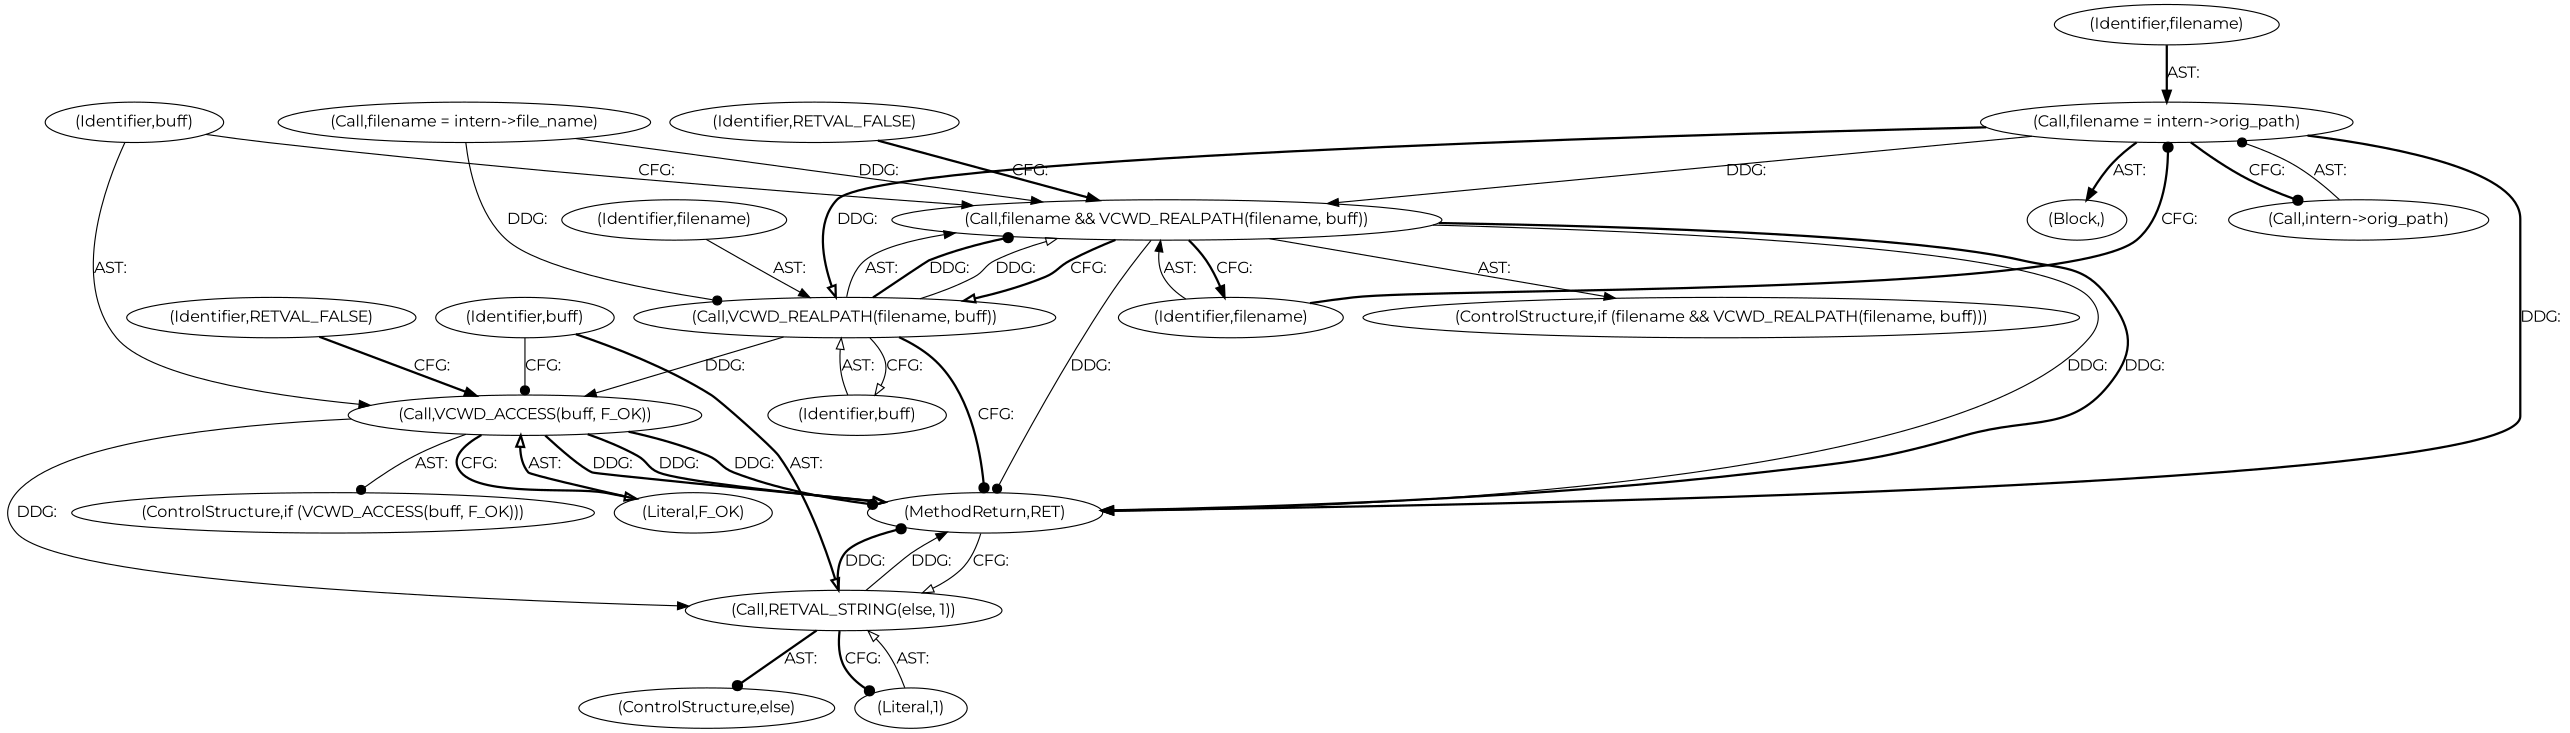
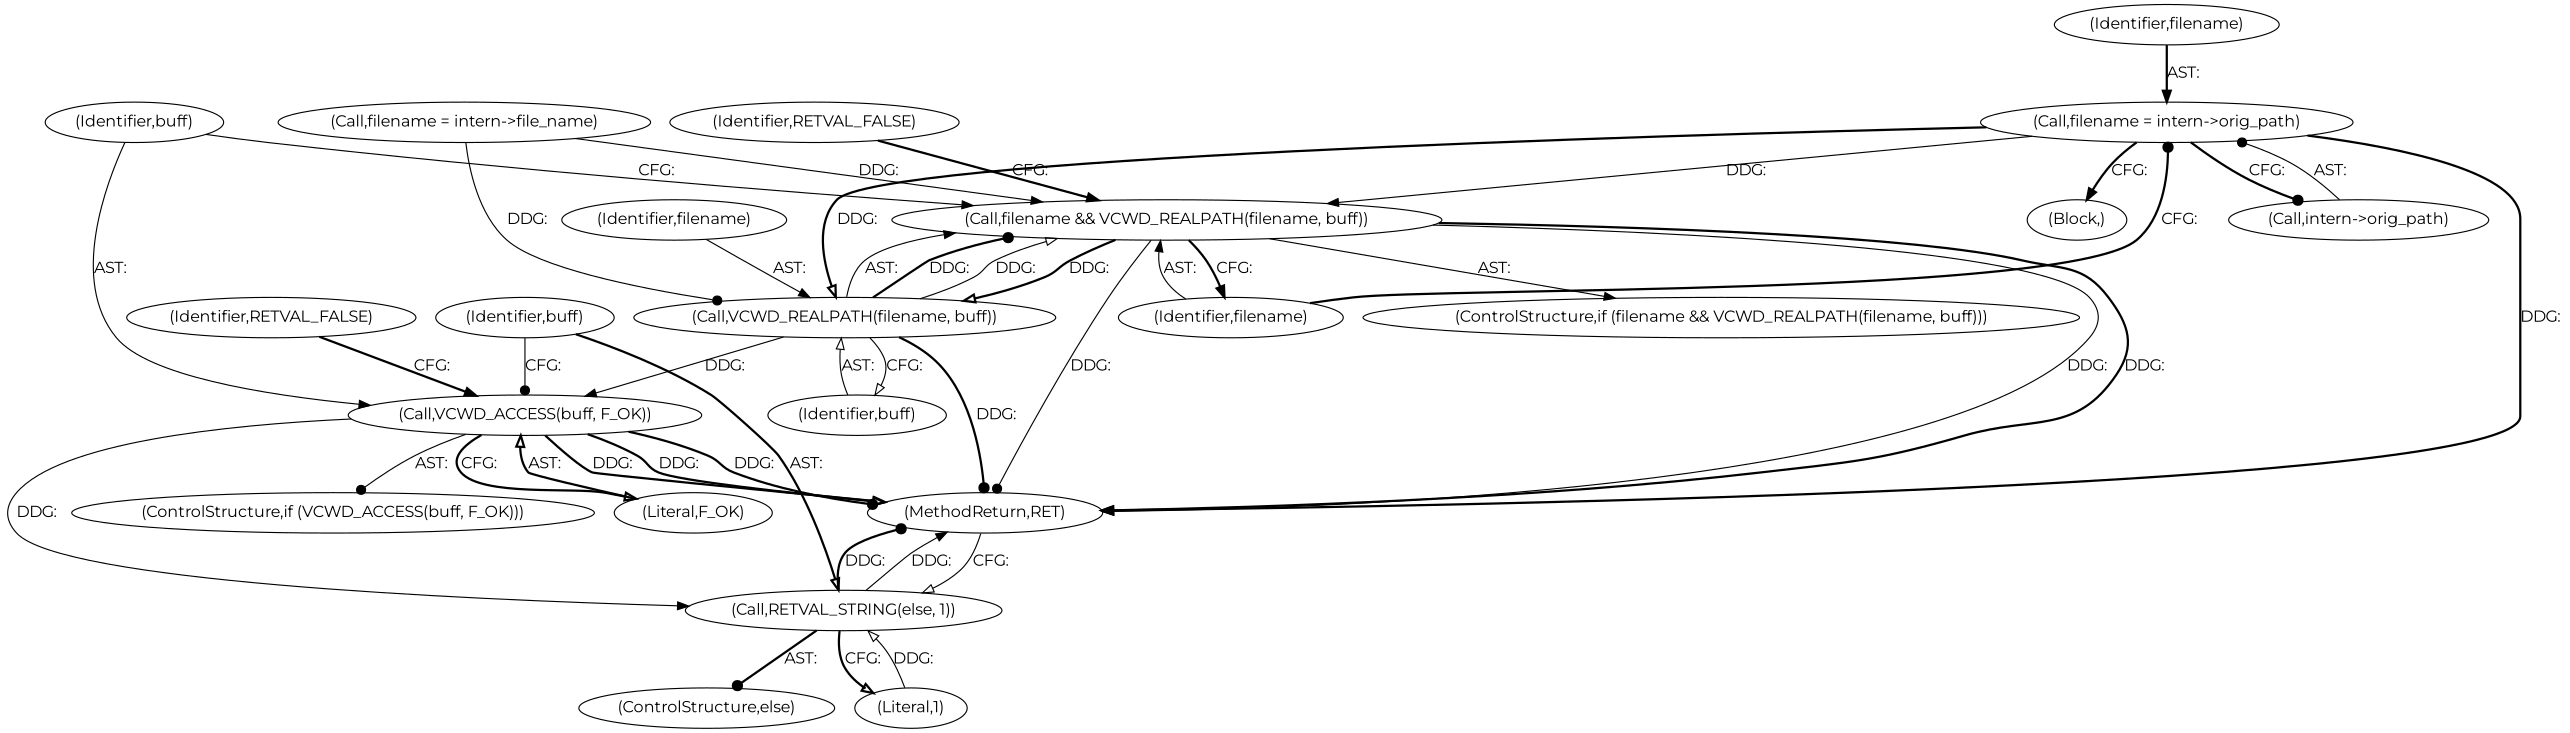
edge "(Call,filename = intern->orig_path)" -> "(Block,)": label "AST: " -> "CFG: "
edge "(Call,filename && VCWD_REALPATH(filename, buff))" -> "(Call,VCWD_REALPATH(filename, buff))": label "CFG: " -> "DDG: "
edge "(Call,VCWD_REALPATH(filename, buff))" -> "(MethodReturn,RET)": label "CFG: " -> "DDG: "
edge "(Literal,1)" -> "(Call,RETVAL_STRING(else, 1))": label "AST: " -> "DDG: "
edge "(Call,RETVAL_STRING(else, 1))" -> "(Literal,1)": arrowhead dot -> onormal
